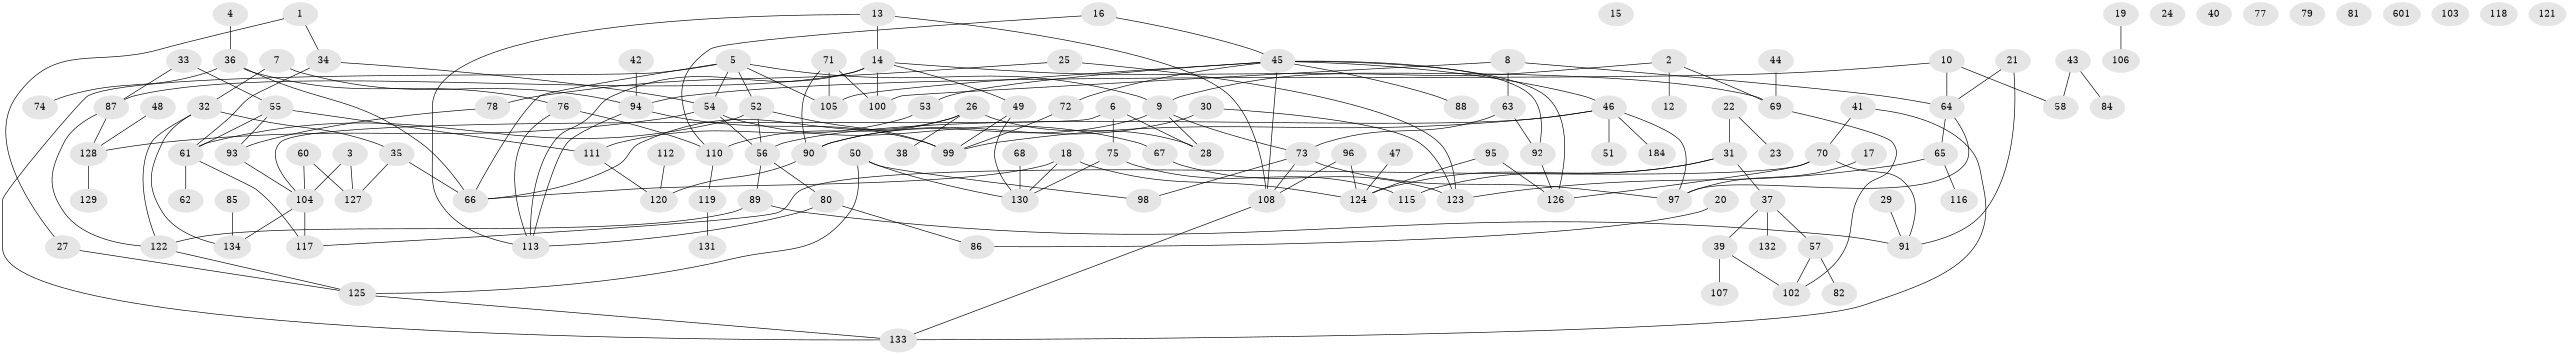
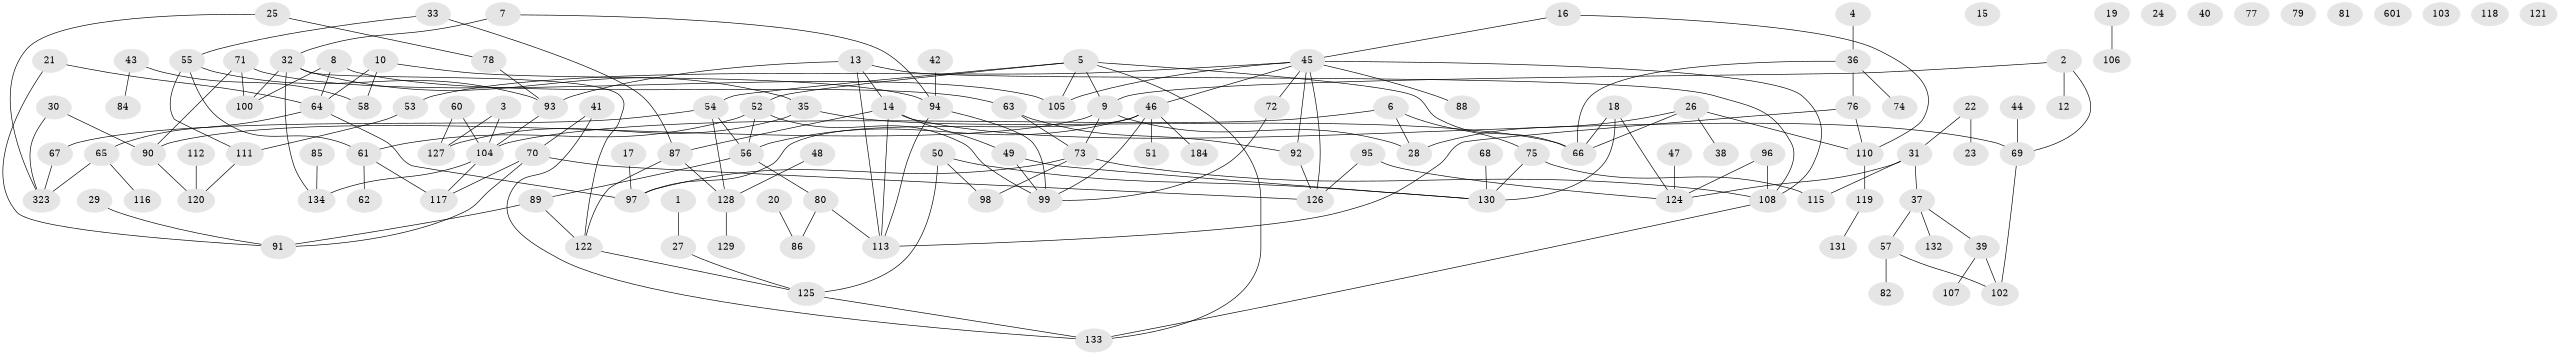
node "34": removed
edge "13" -- "93": added
edge "14" -- "100": now "32" -- "100"
node "123": label "123" -> "323"
